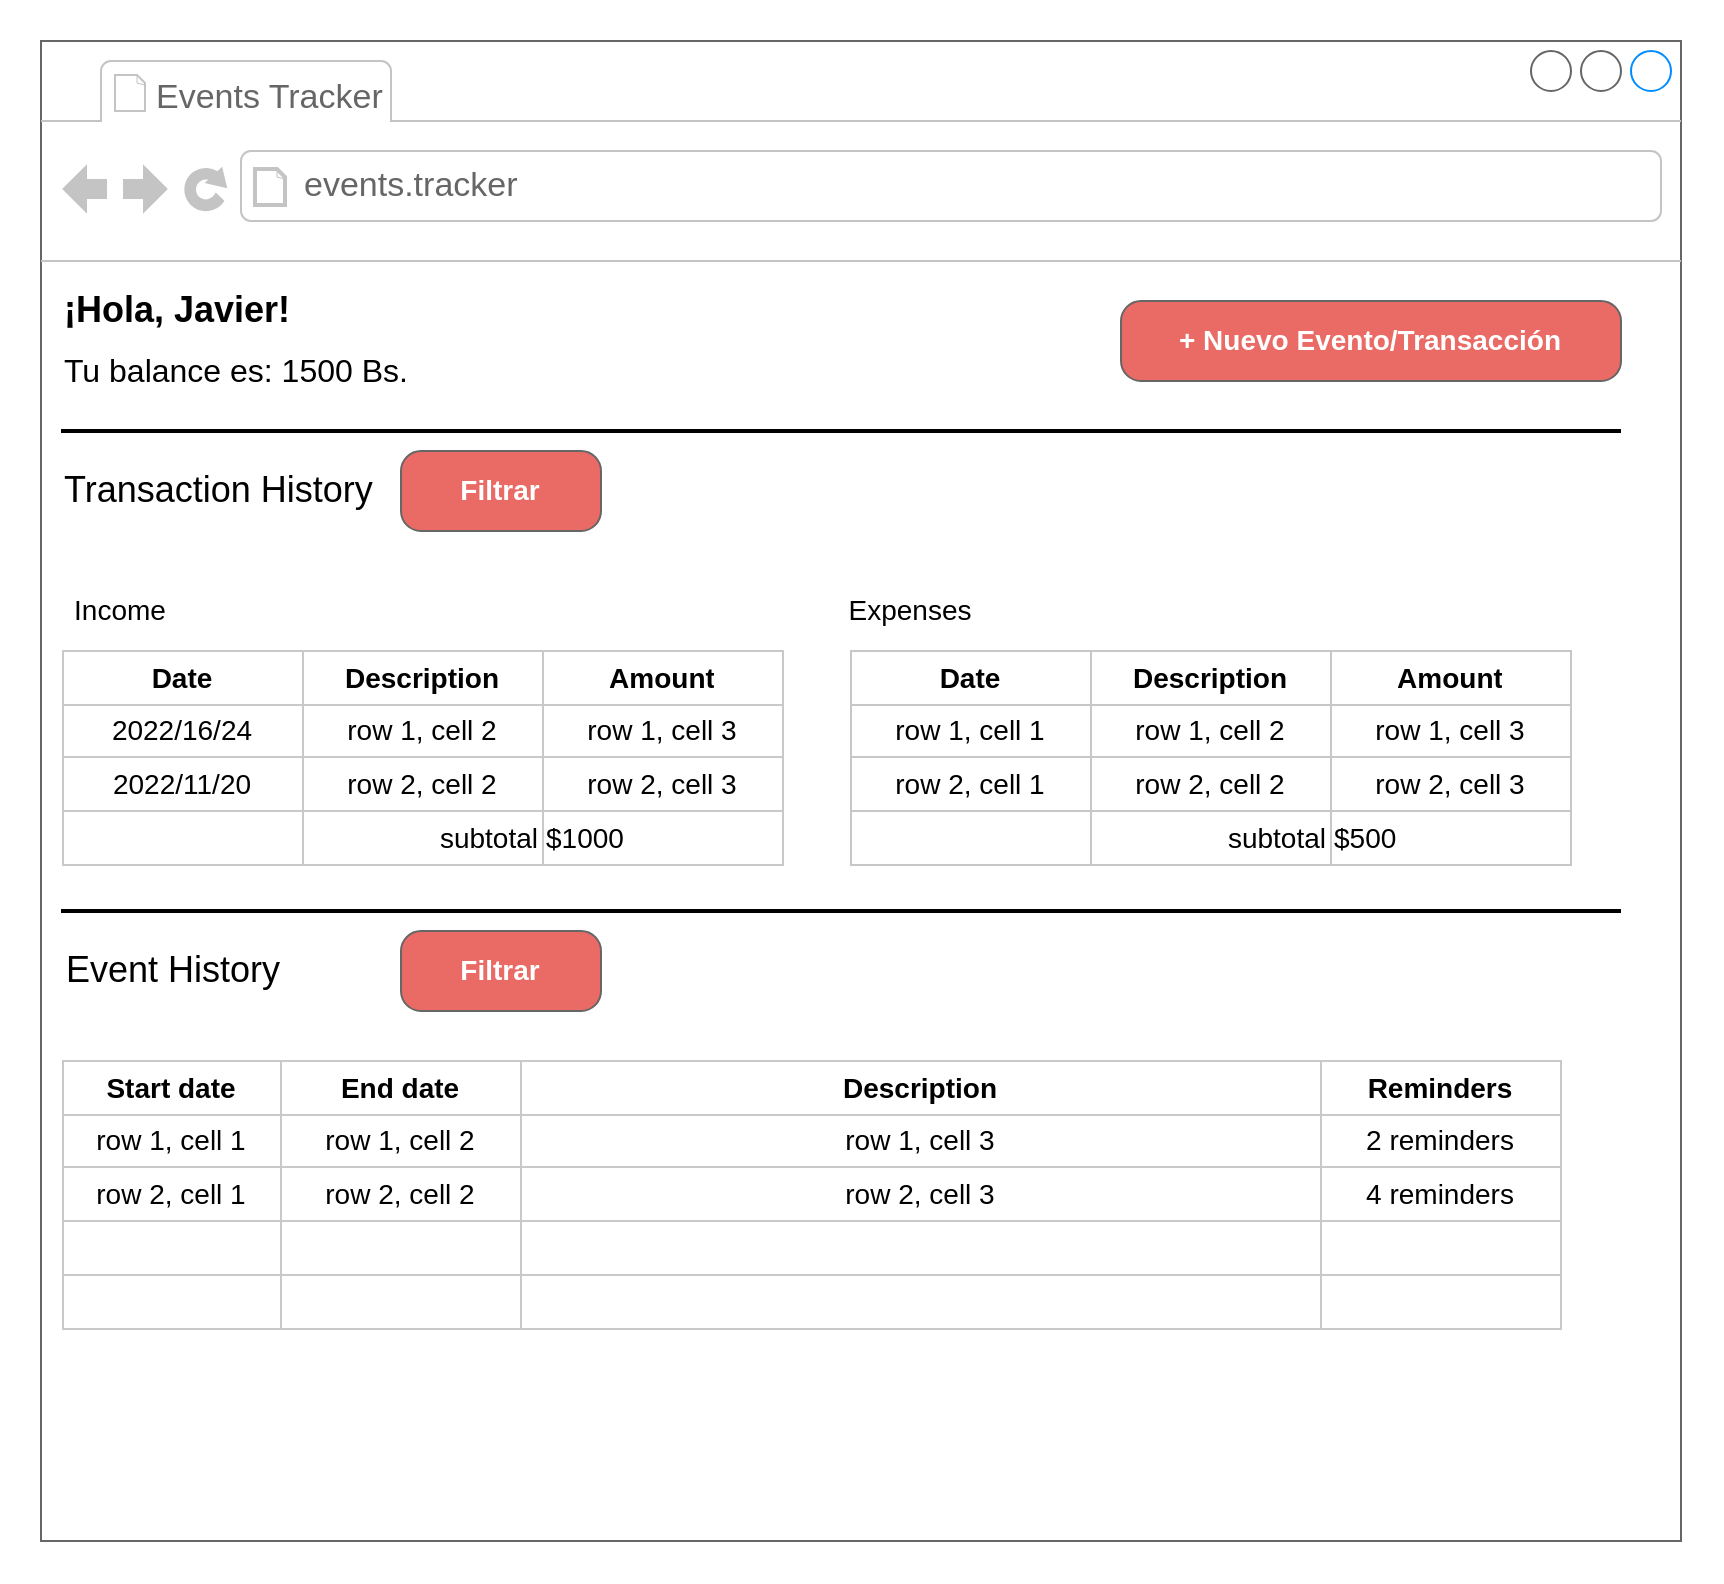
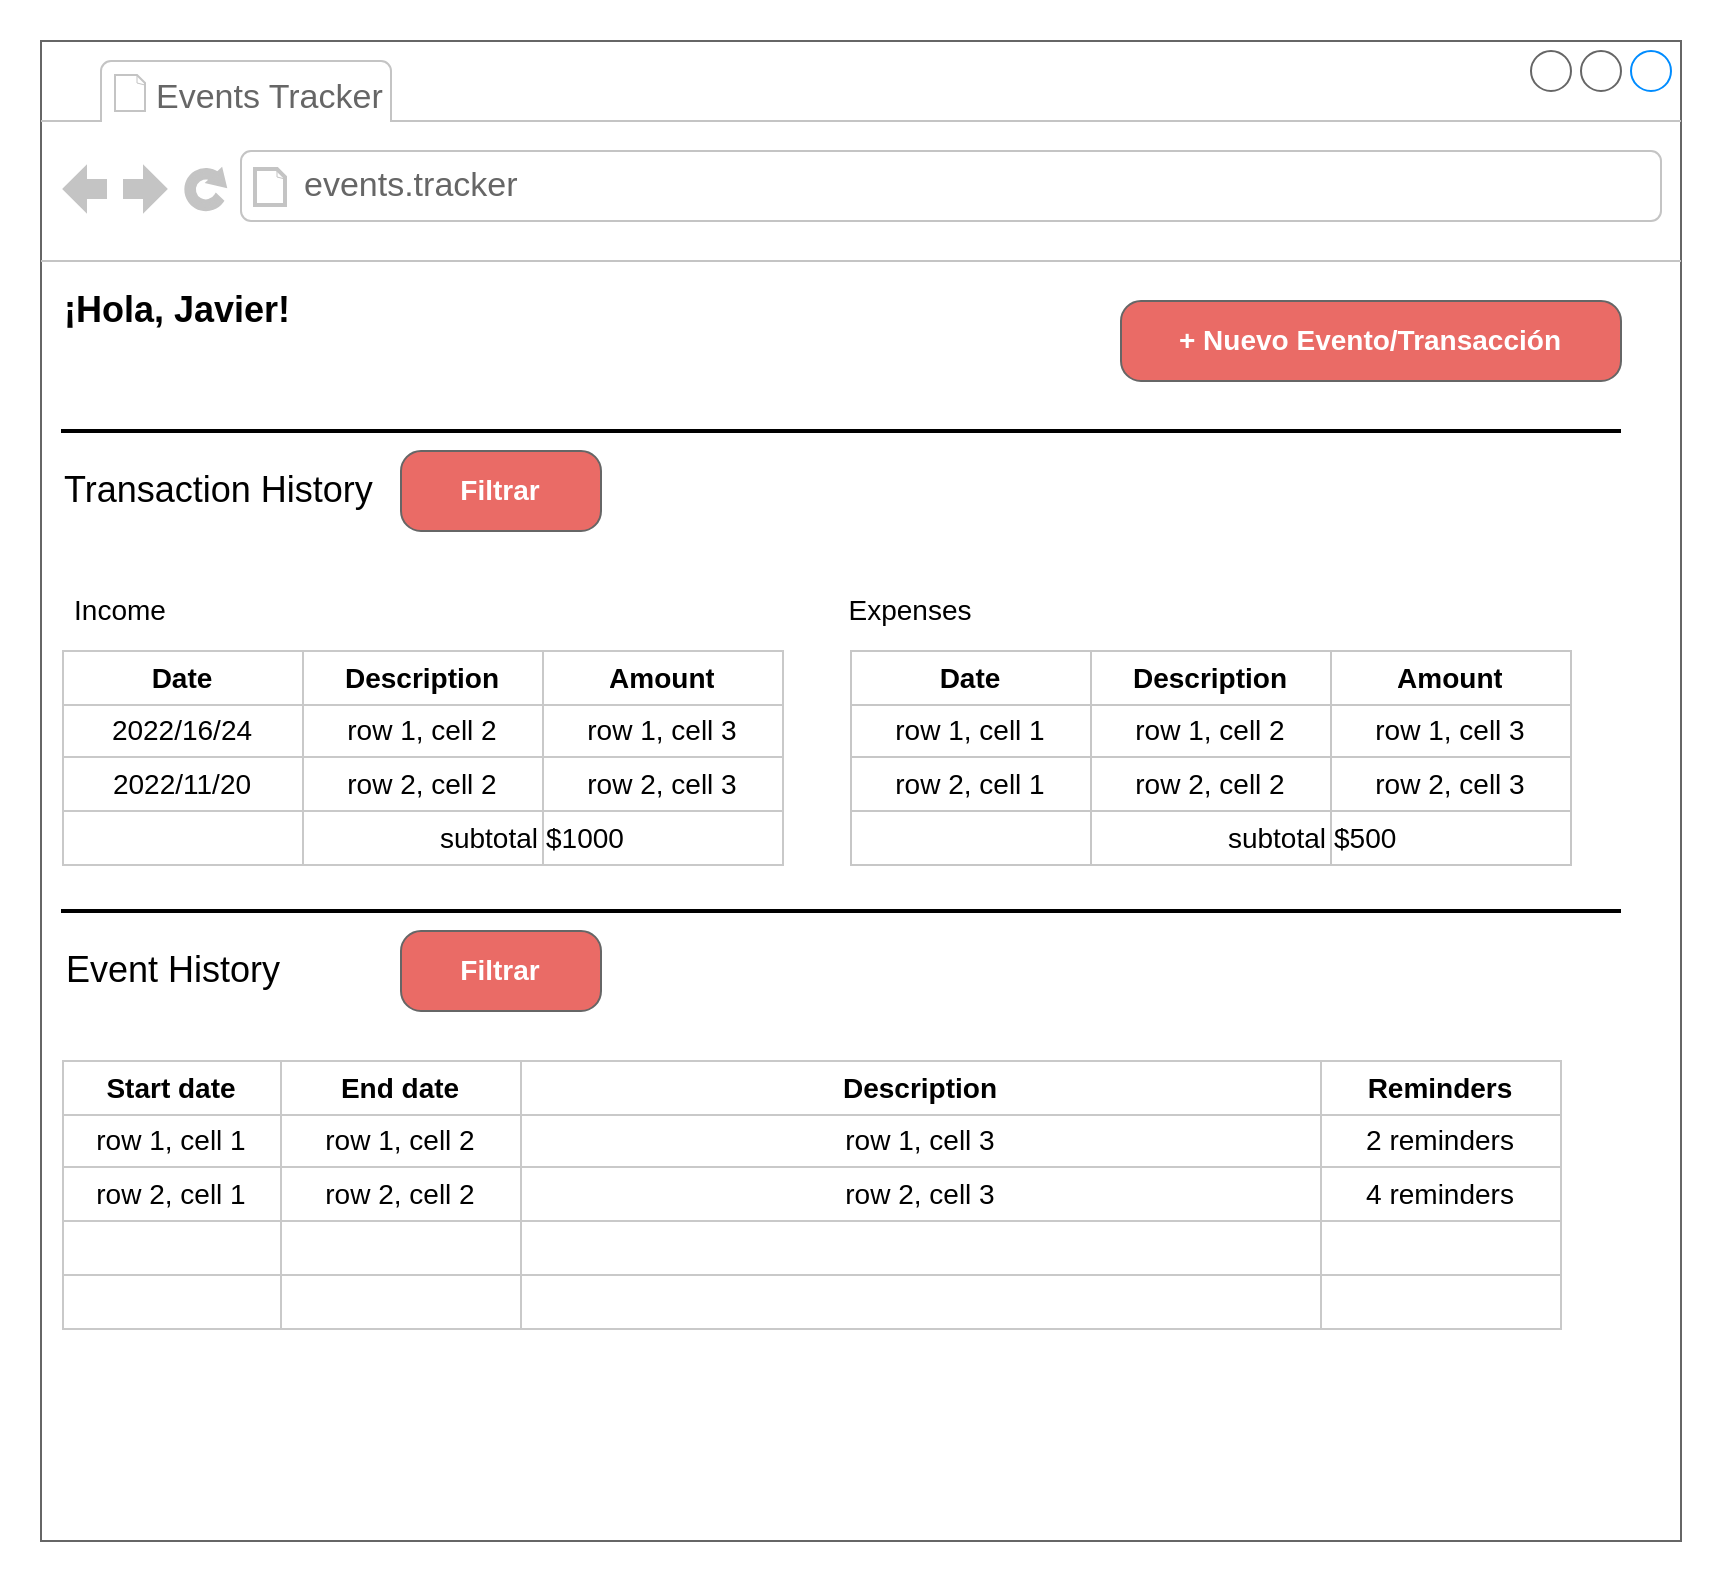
node "Tu balance es: 1500 Bs.": removed
